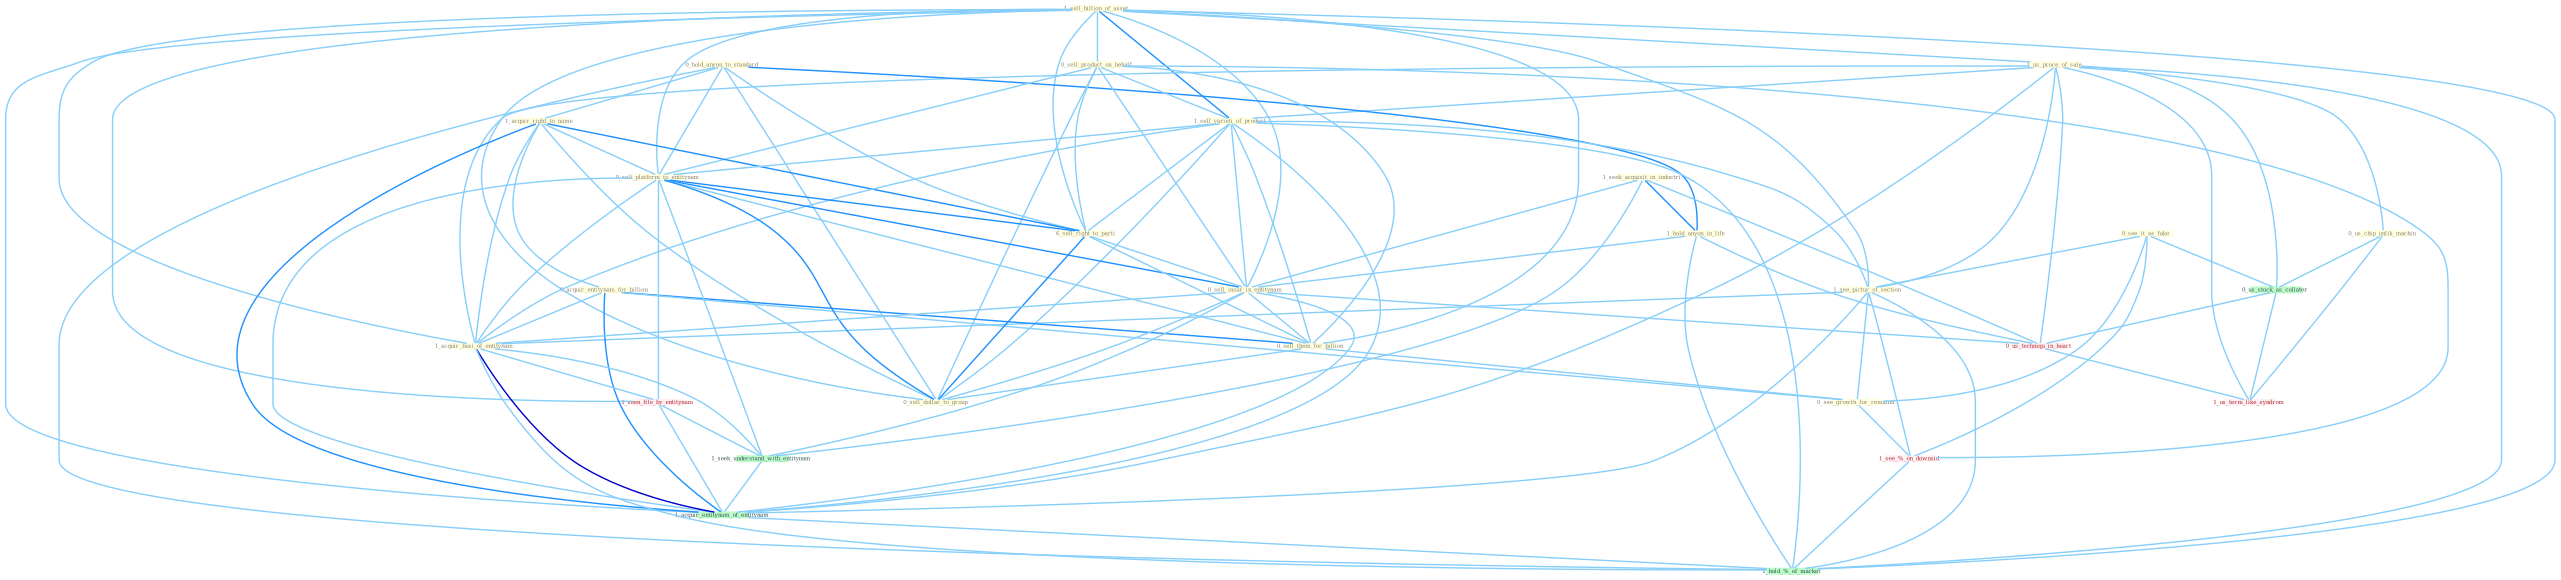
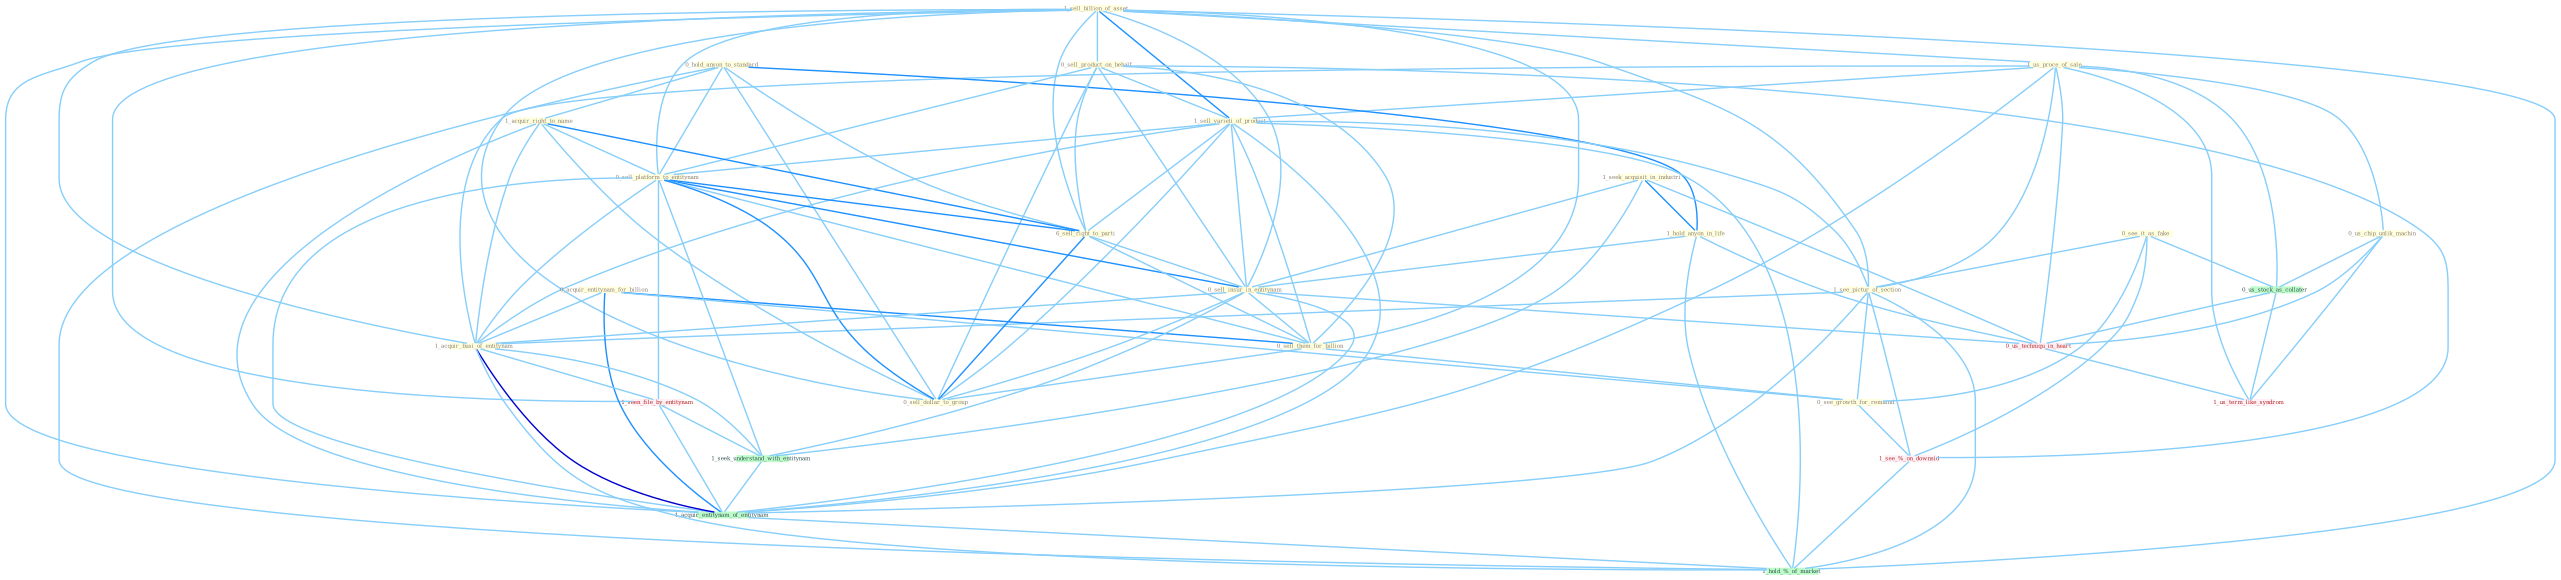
edge "1_acquir_right_to_name" -- "0_acquir_entitynam_for_billion": removed
edge "0_us_chip_unlik_machin" -- "0_us_techniqu_in_heart": added
edge "1_acquir_right_to_name" -- "1_acquir_entitynam_of_entitynam": color #1e90ff -> #87cefa
edge "1_us_proce_of_sale" -- "1_hold_%_of_market": removed
